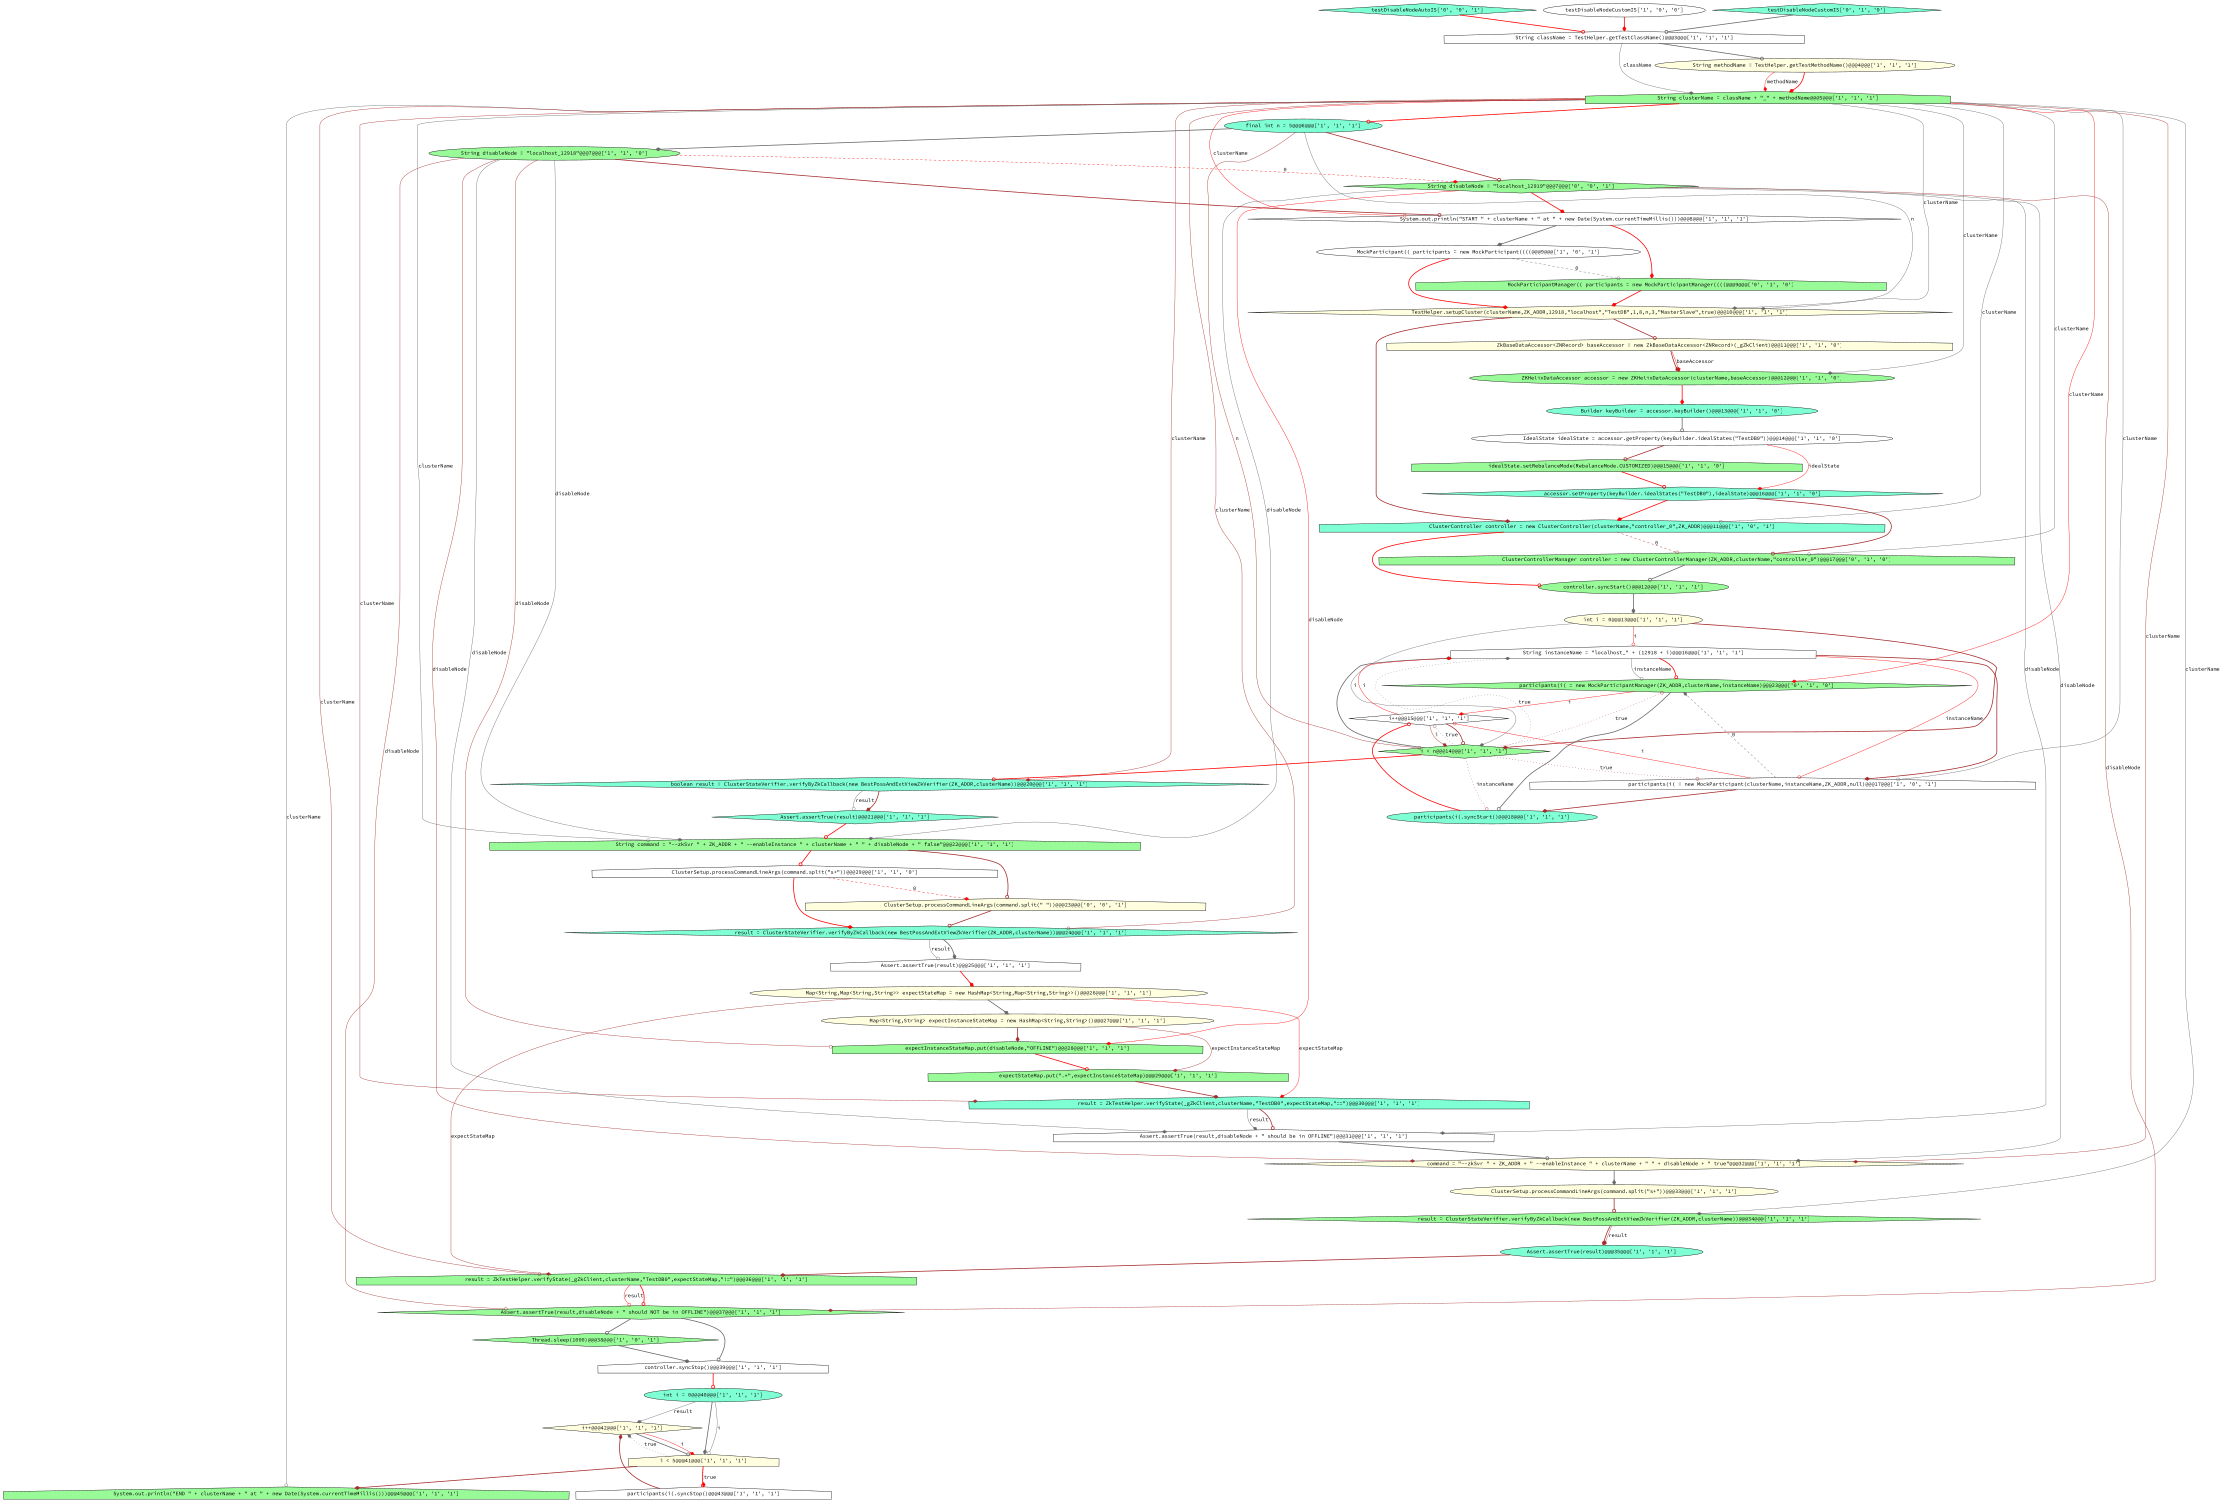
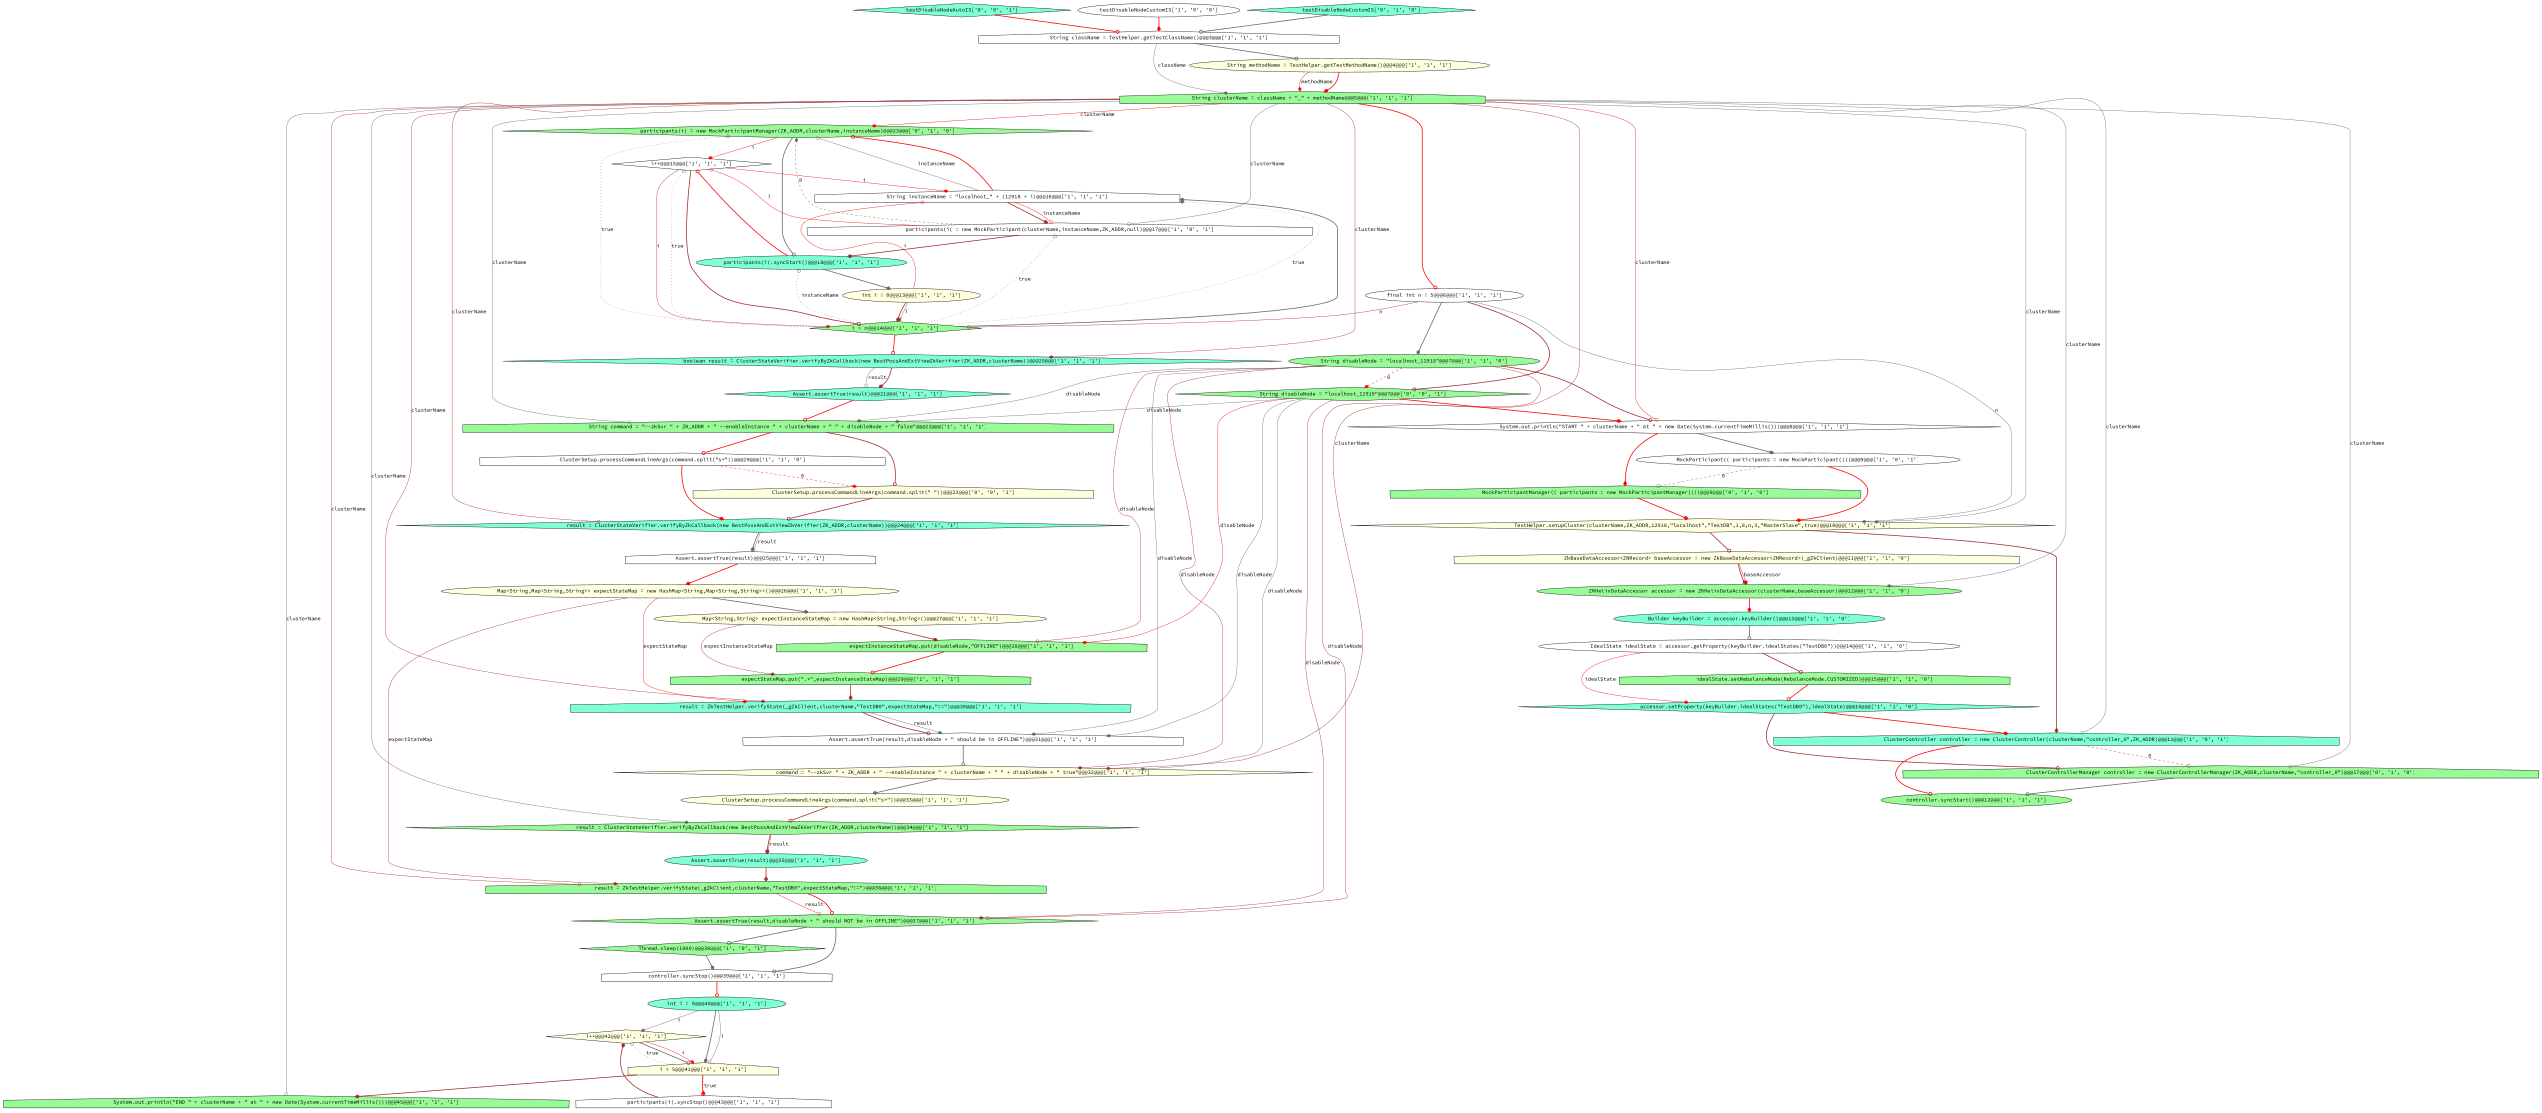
node "final int n = 5@@@6@@@['1', '1', '1']": fillcolor aquamarine -> white
edge "controller.syncStart()@@@12@@@['1', '1', '1']" -> "int i = 0@@@13@@@['1', '1', '1']": now "participants(i(.syncStart()@@@18@@@['1', '1', '1']" -> "int i = 0@@@13@@@['1', '1', '1']"
edge "int i = 0@@@40@@@['1', '1', '1']" -> "i++@@@42@@@['1', '1', '1']": label "result" -> "i"
edge "i < 5@@@41@@@['1', '1', '1']" -> "i++@@@42@@@['1', '1', '1']": arrowhead diamond -> odot
